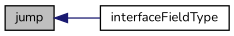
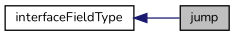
edge "interfaceFieldType" -> "jump": reversed
